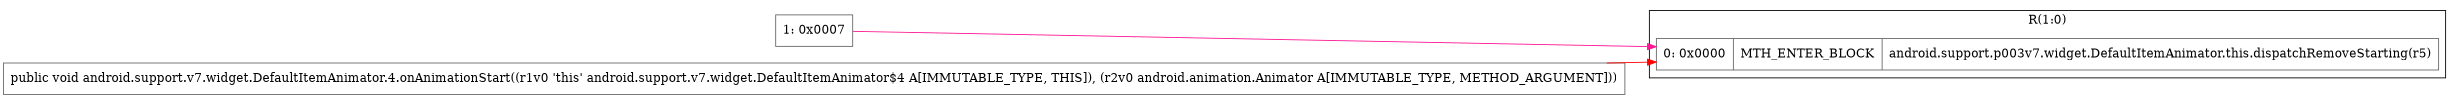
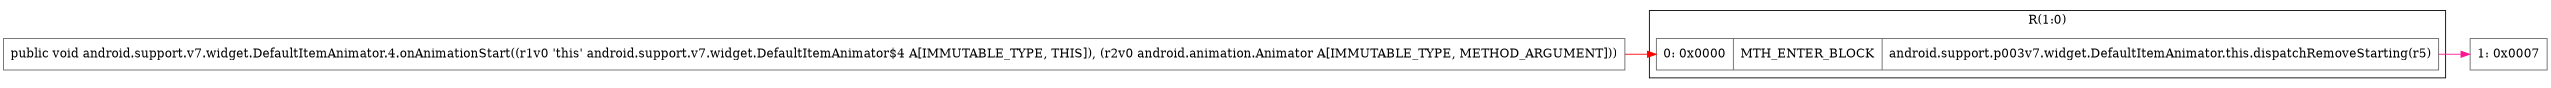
edge "1: 0x0007" -> "0: 0x0000": reversed
